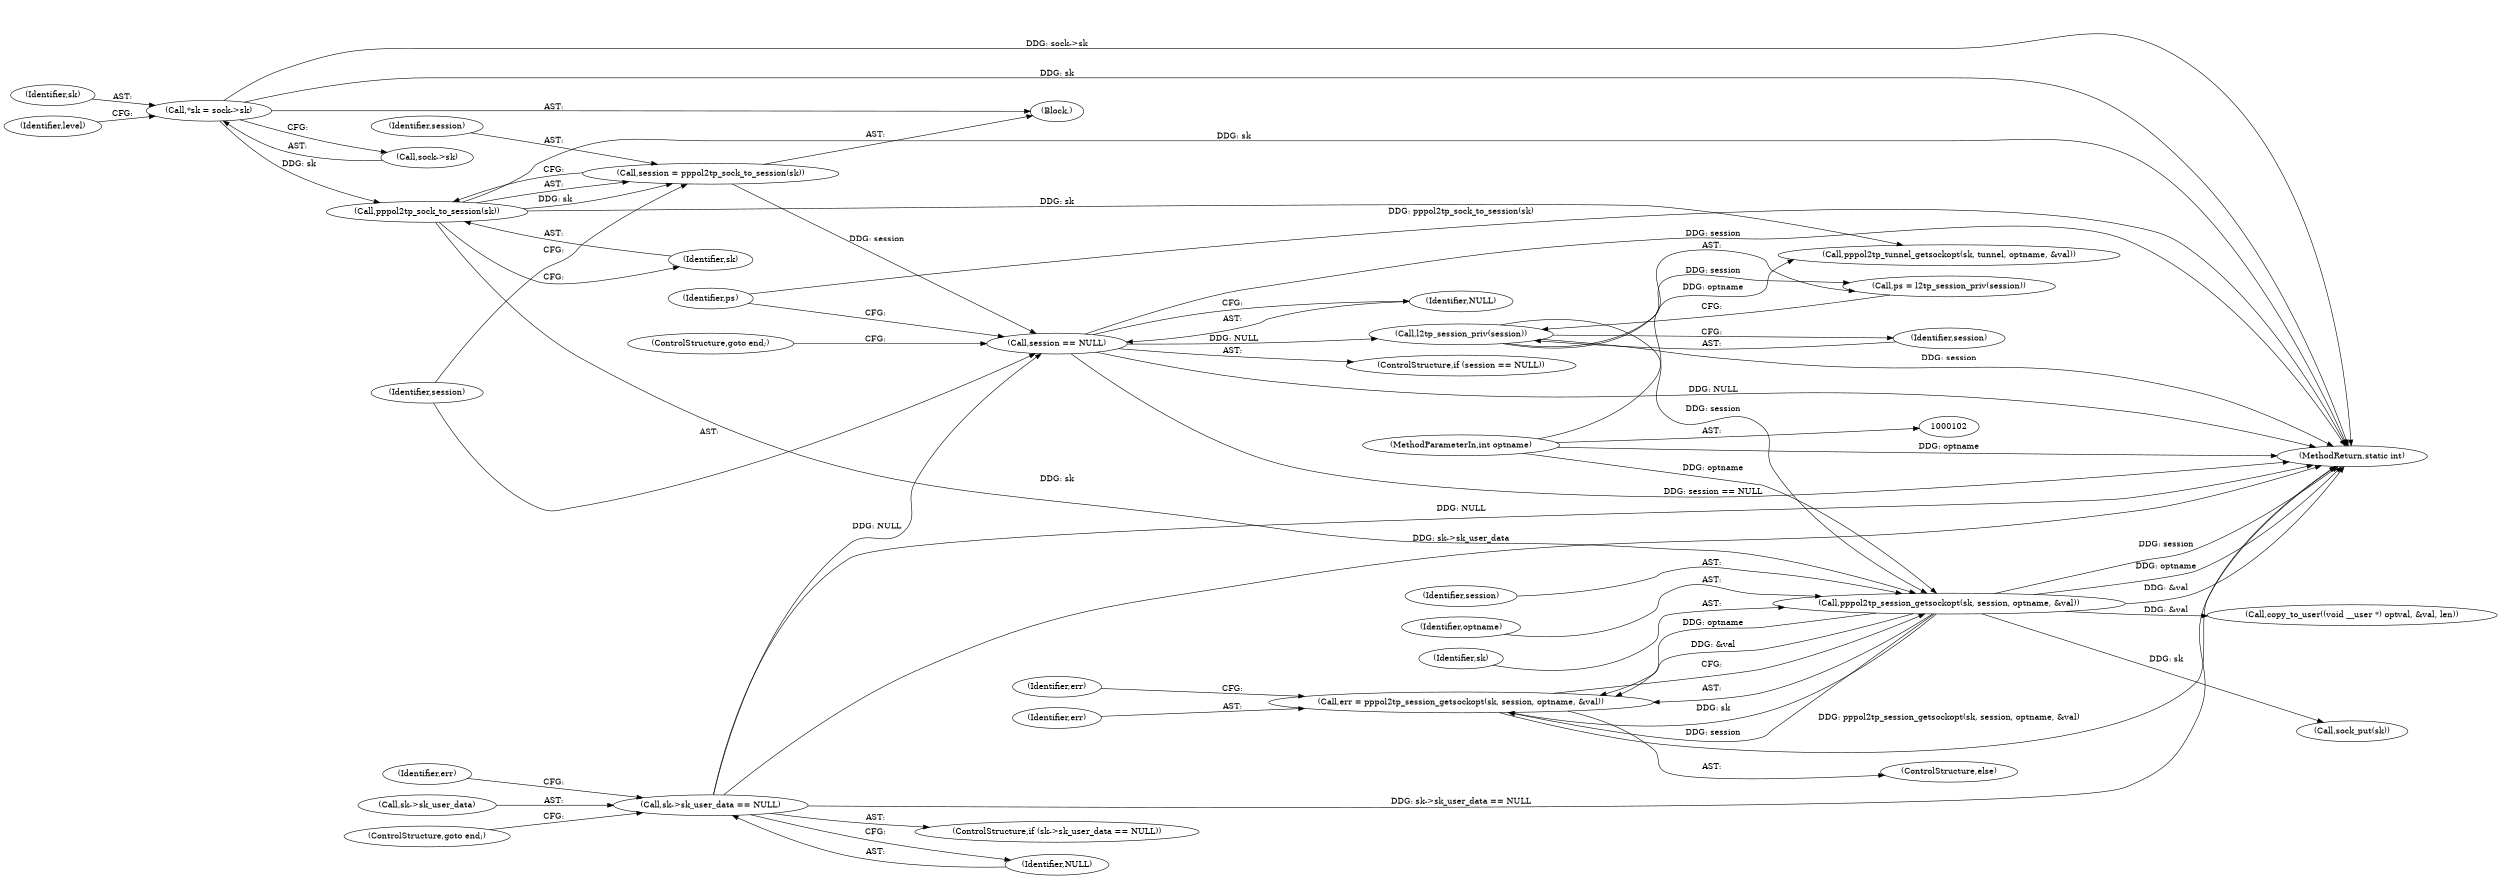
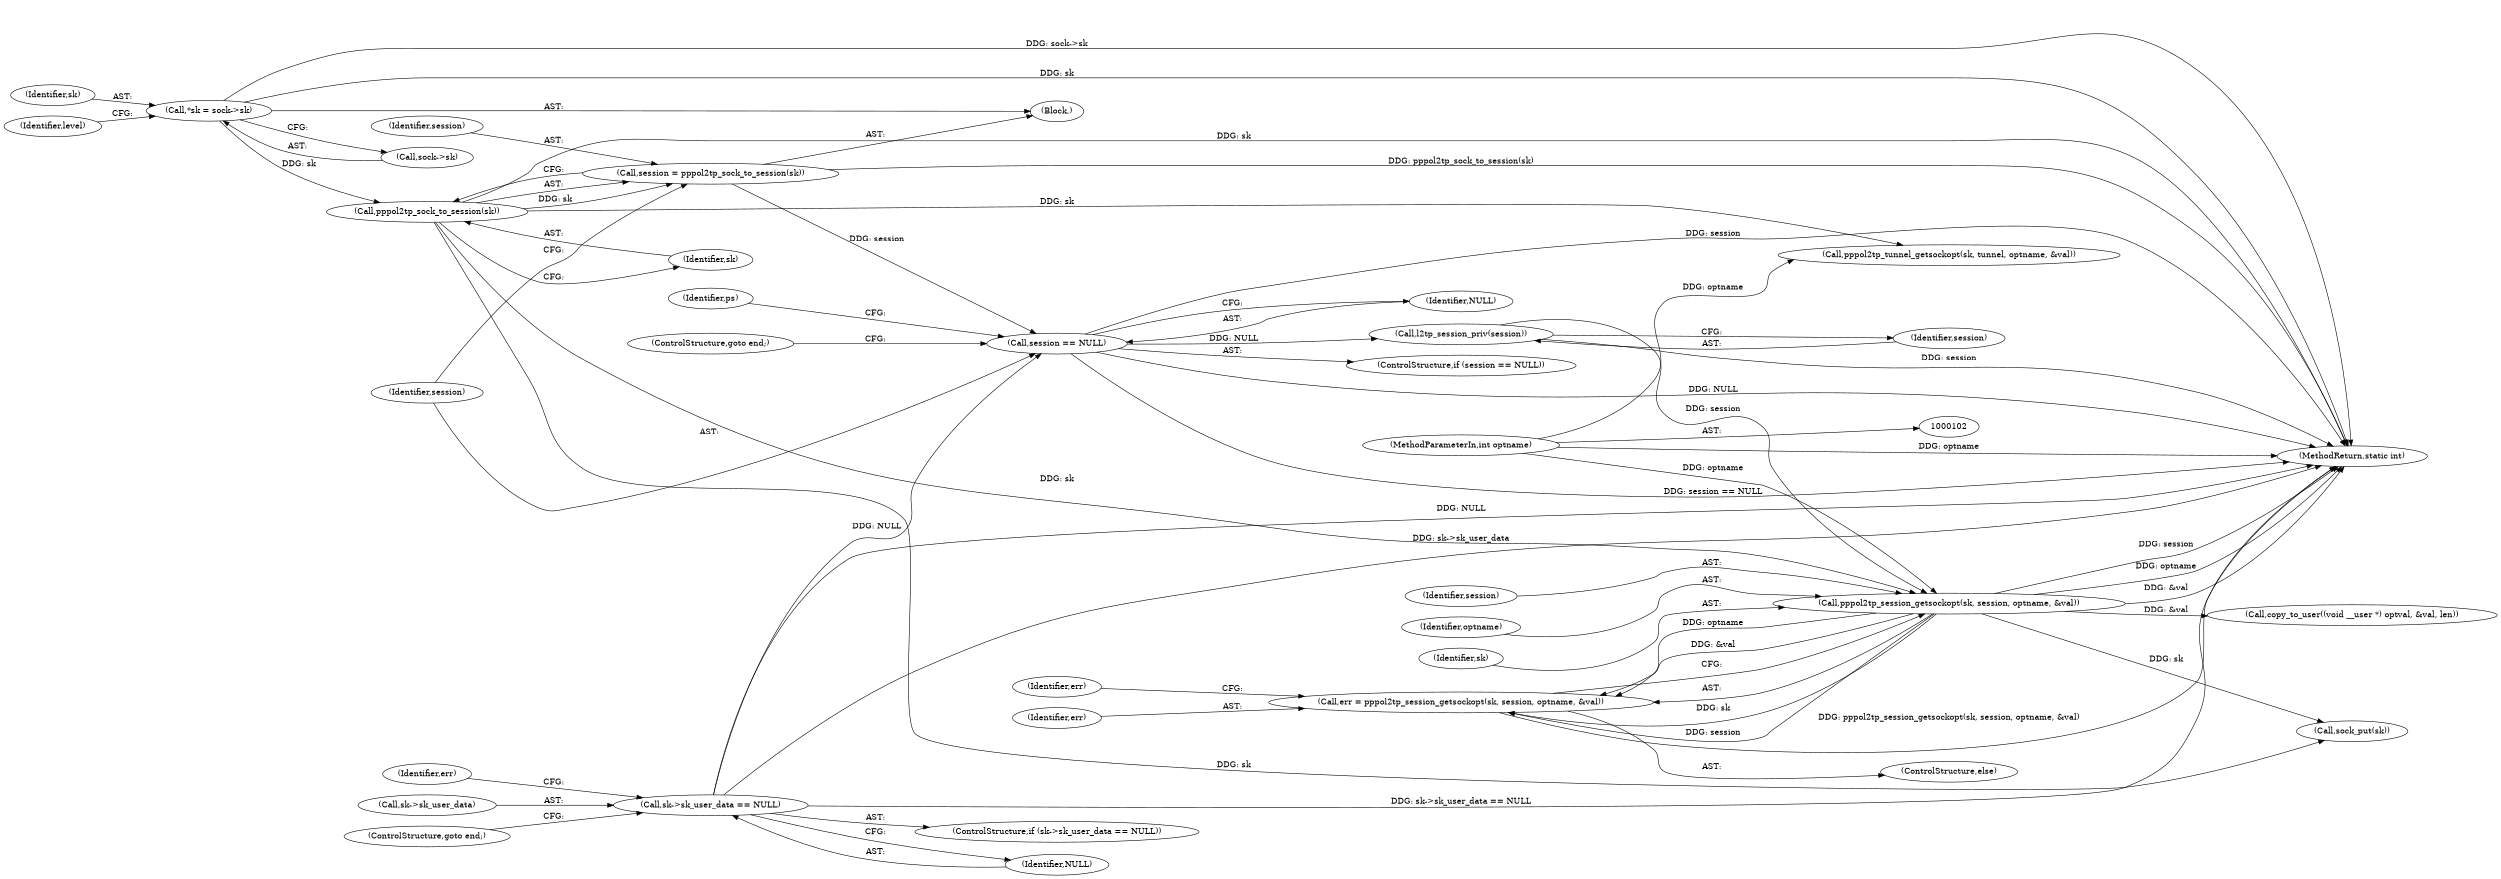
edge "(Identifier,ps)" -> "(MethodReturn,static int)": now "(Call,session = pppol2tp_sock_to_session(sk))" -> "(MethodReturn,static int)"
node "(Call,ps = l2tp_session_priv(session))": removed
edge "(Call,pppol2tp_sock_to_session(sk))" -> "(Call,sock_put(sk))": added, label "DDG: sk"
